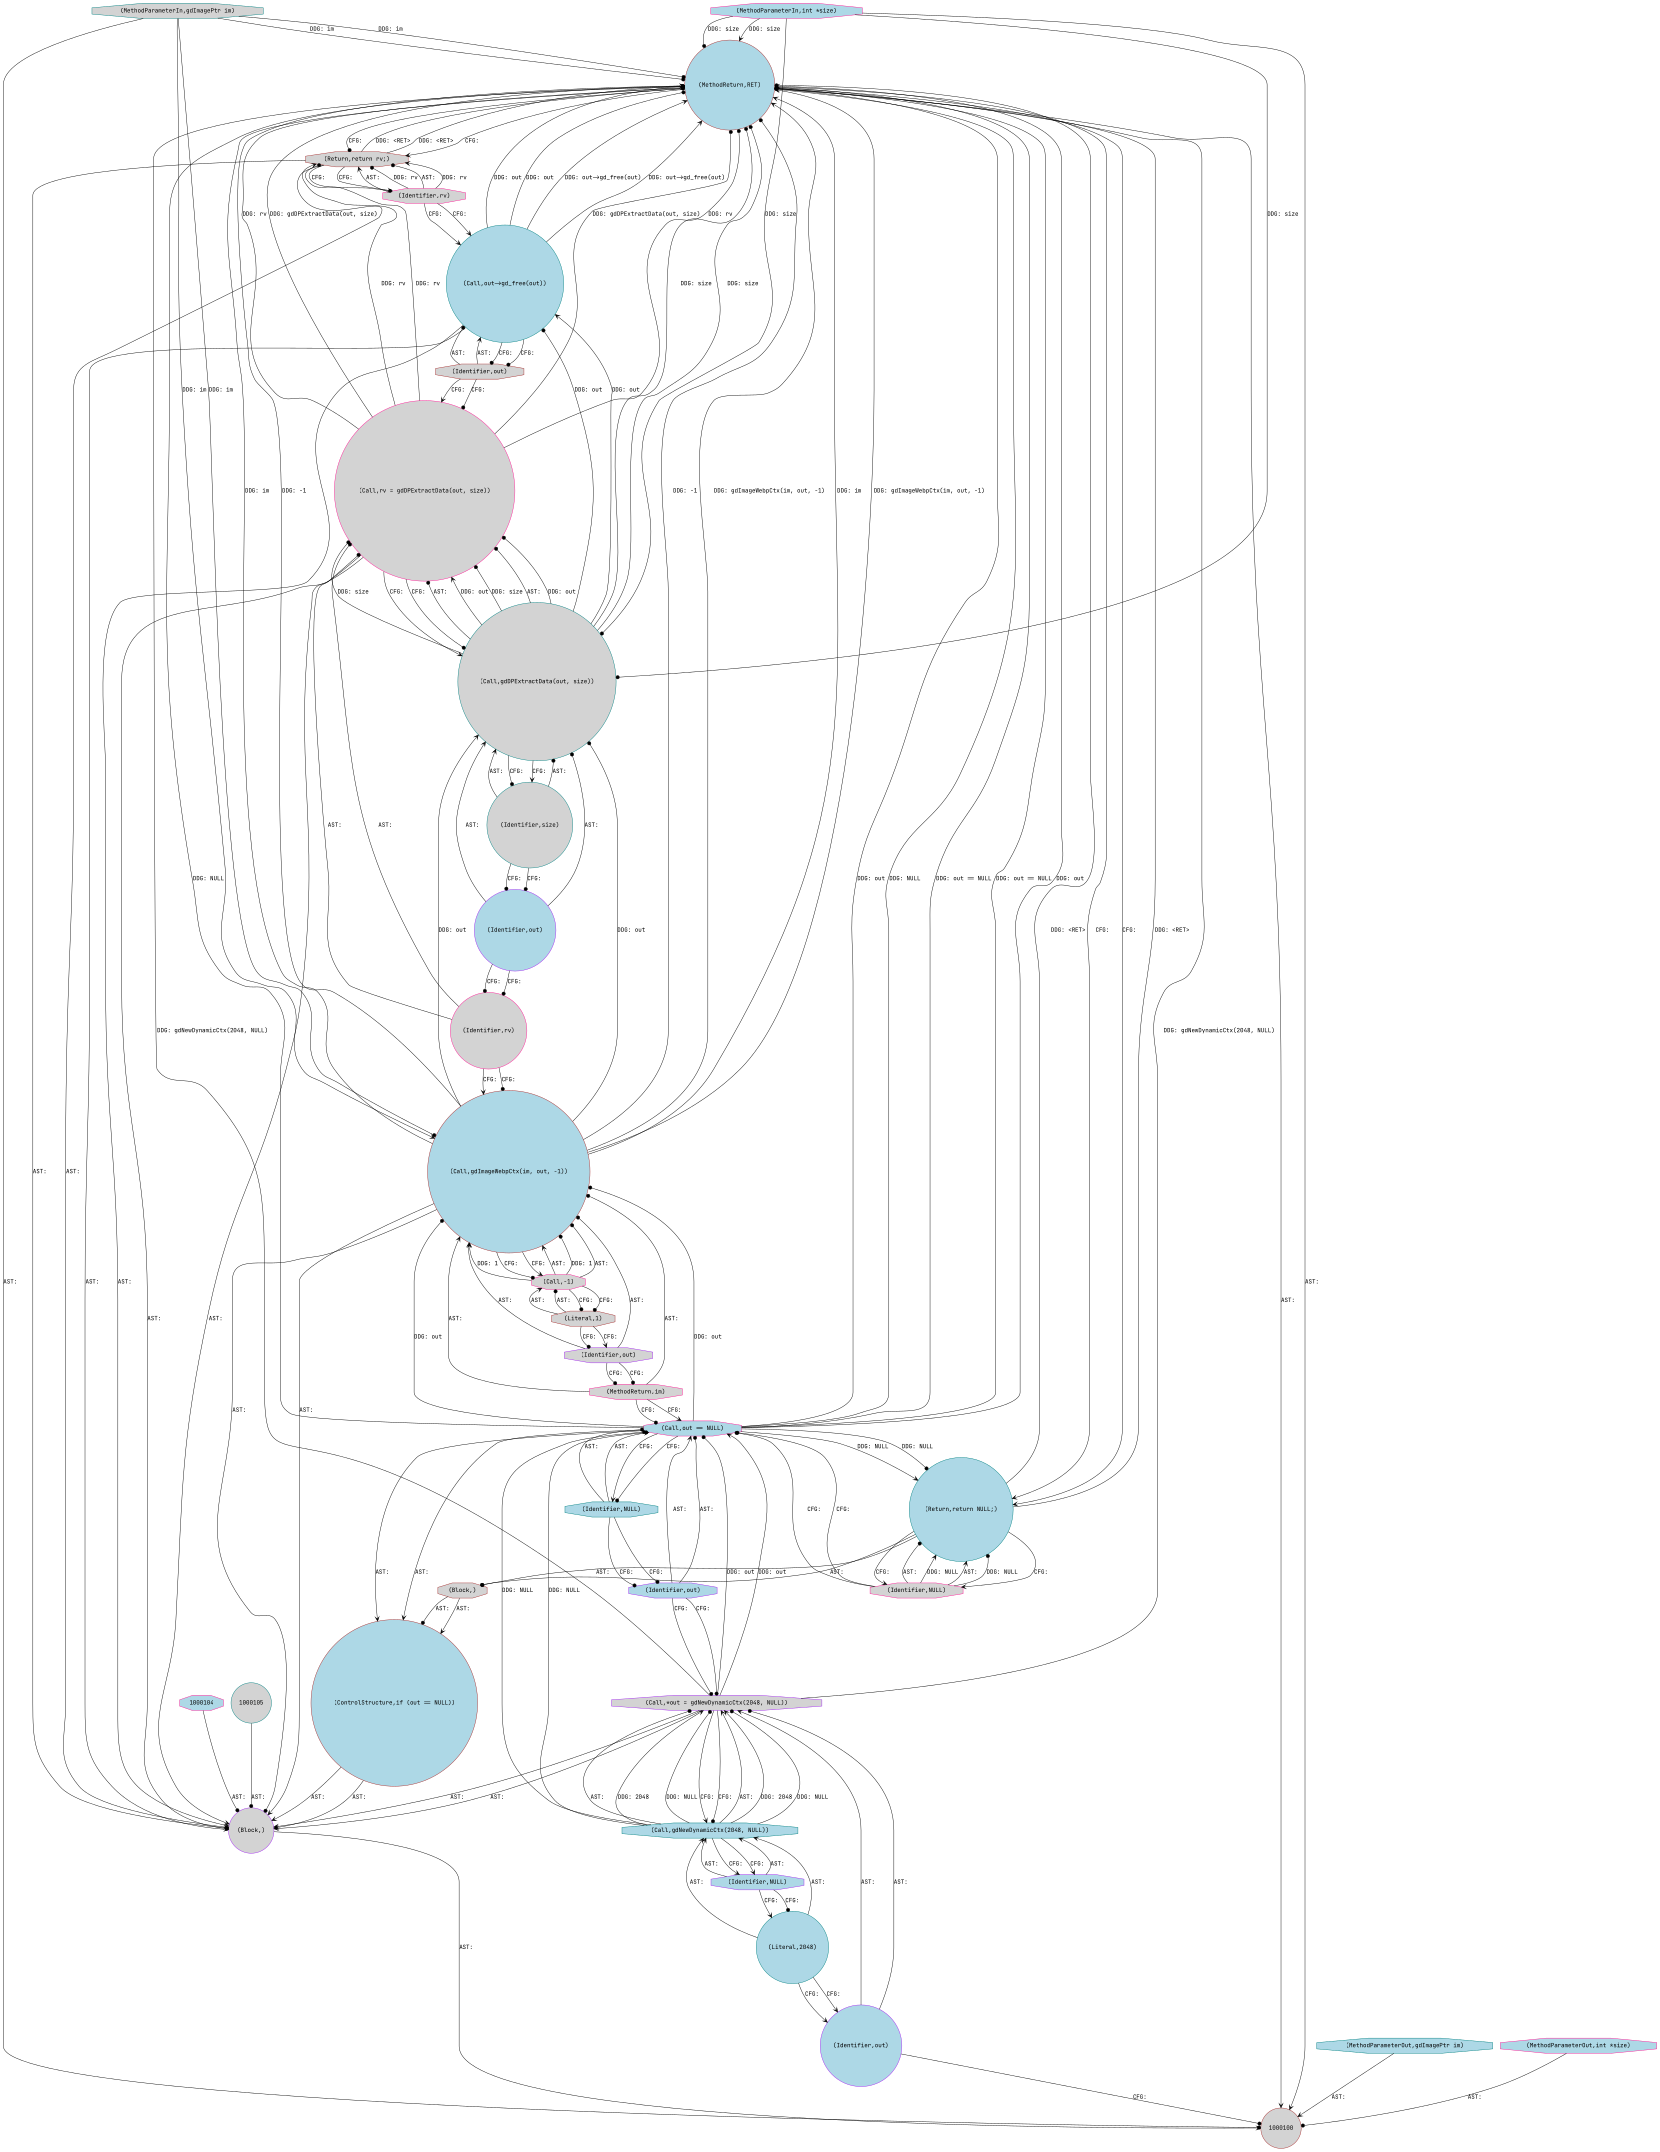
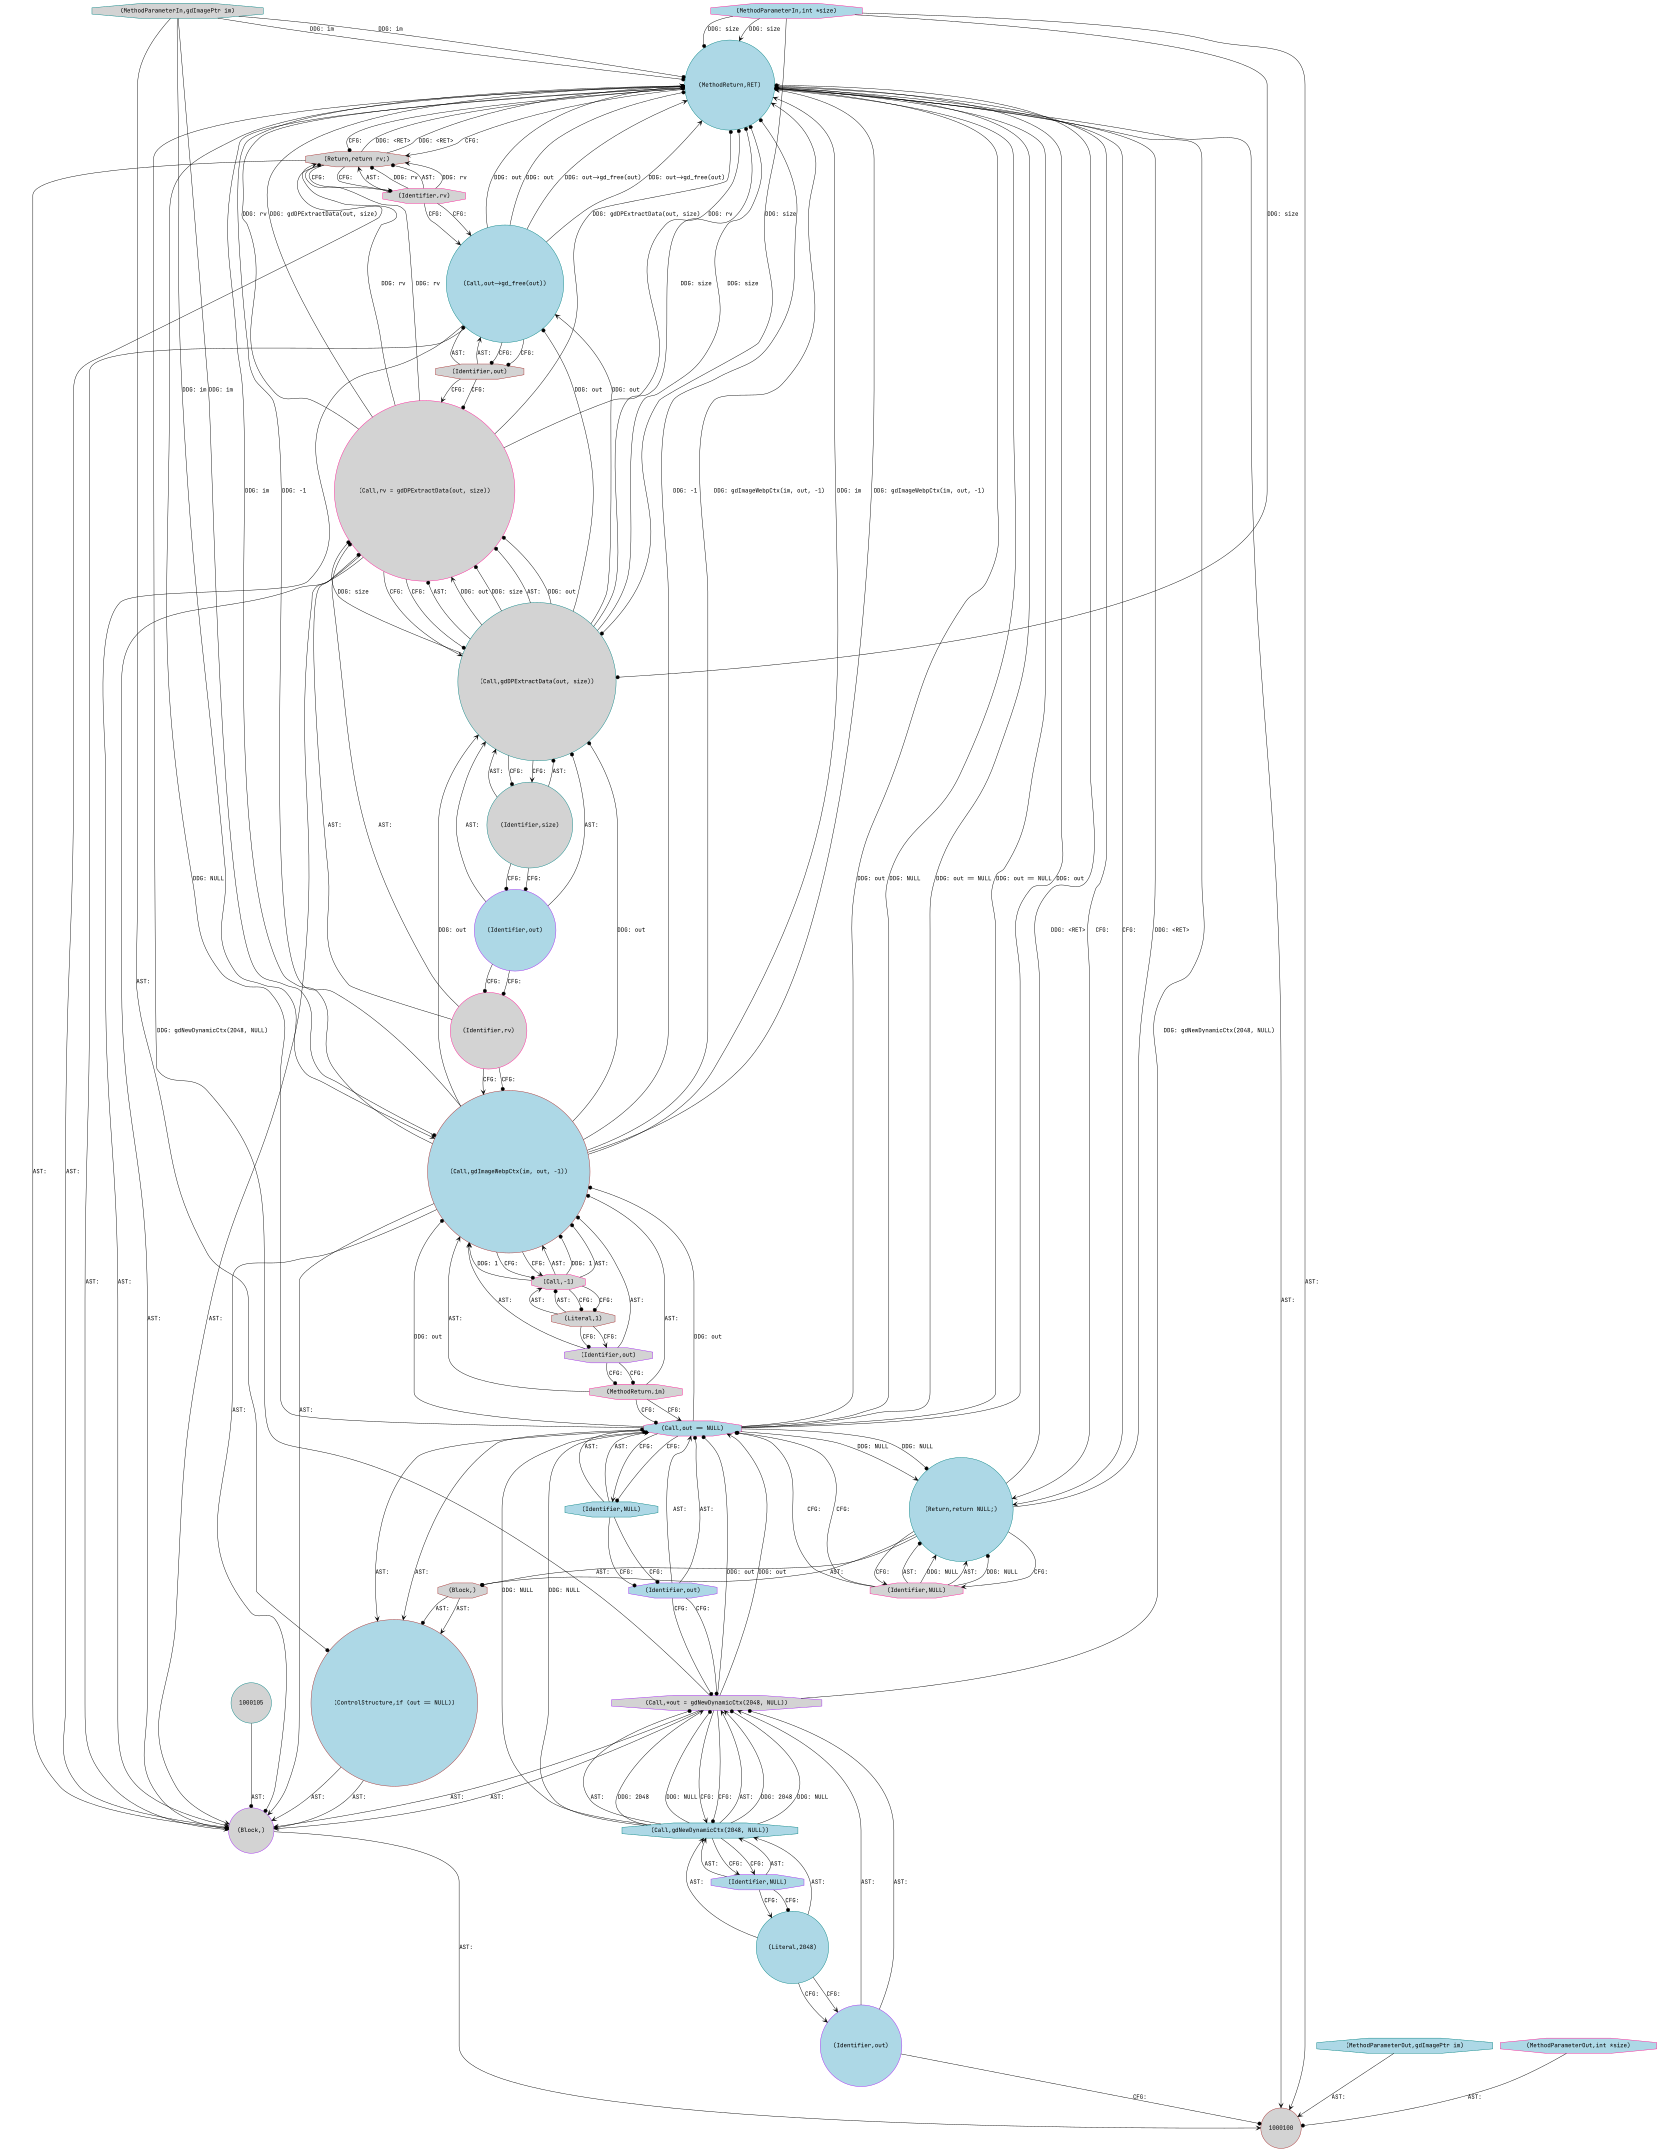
node "(MethodReturn,RET)": color brown -> teal
edge "(MethodParameterIn,gdImagePtr im)" -> "1000100": now "(MethodParameterIn,gdImagePtr im)" -> "(ControlStructure,if (out == NULL))"
node "1000104": removed
